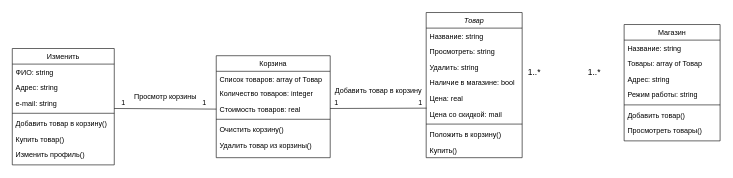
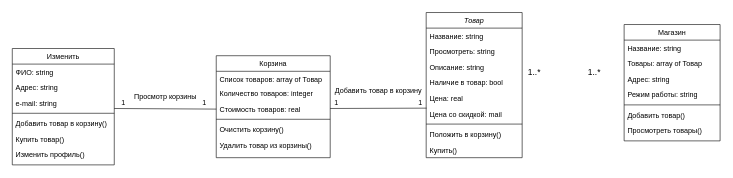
node "Удалить: string": label "Удалить: string" -> "Описание: string"
node "Наличие в магазине: bool": label "Наличие в магазине: bool" -> "Наличие в товар: bool"
